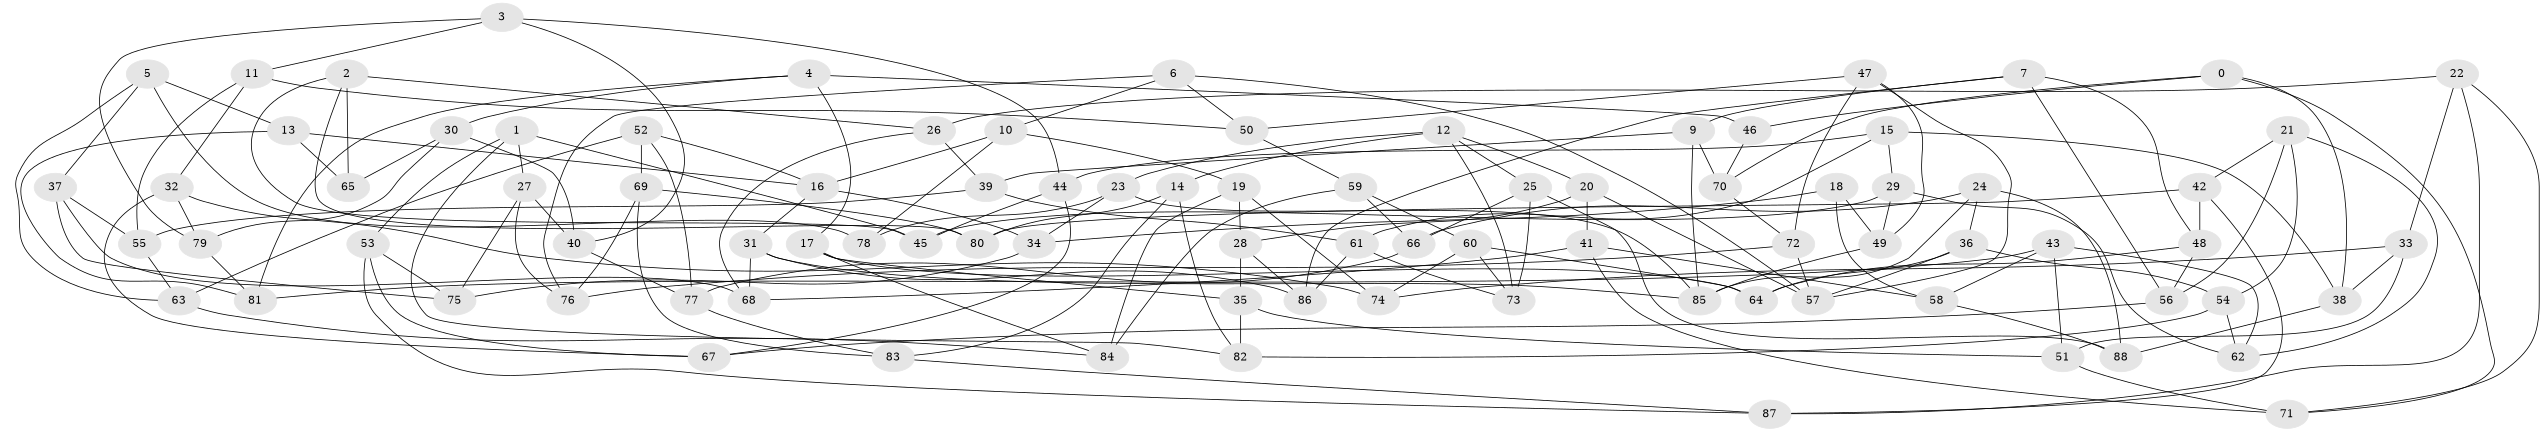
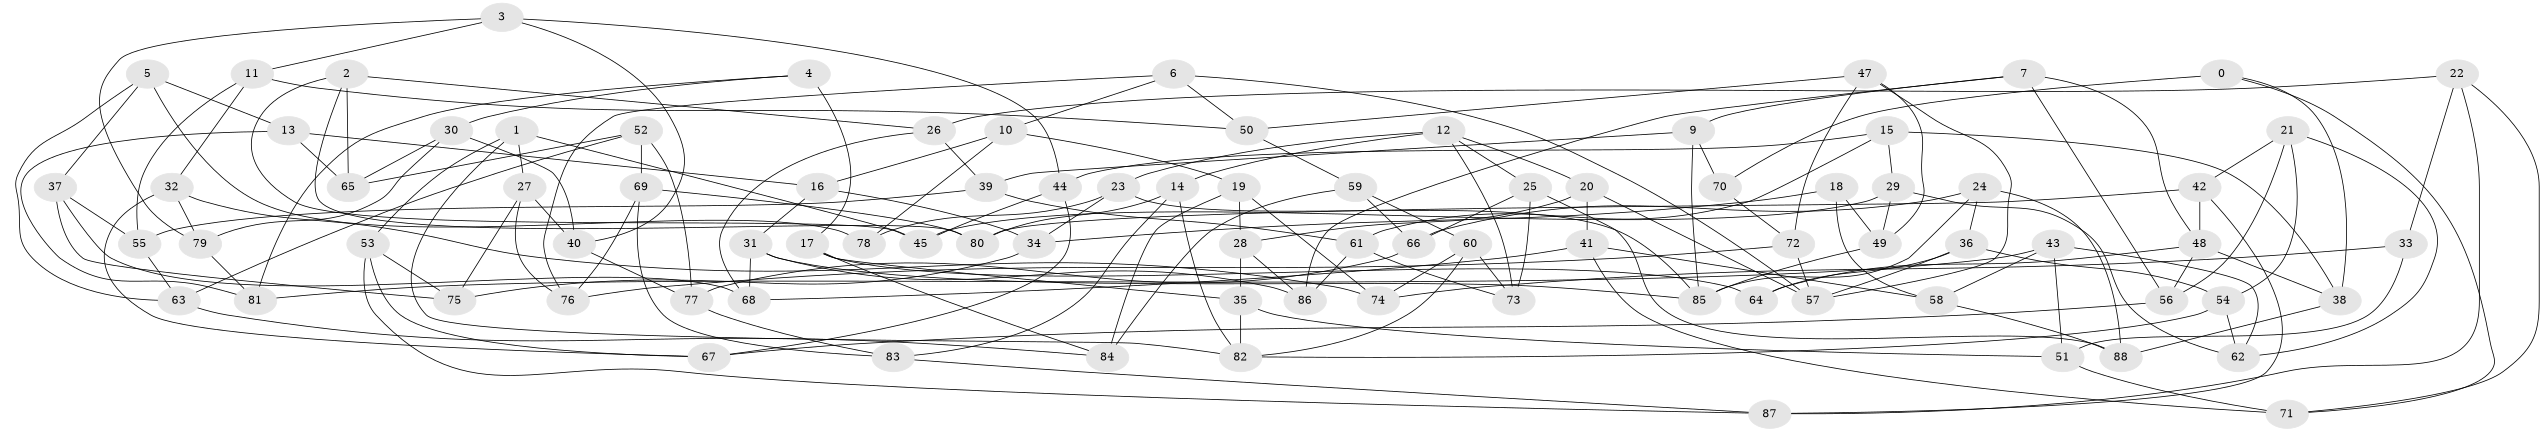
node "46": removed
edge "52" -- "16": now "52" -- "65"
edge "60" -- "64": now "60" -- "82"
edge "33" -- "38": now "48" -- "38"
